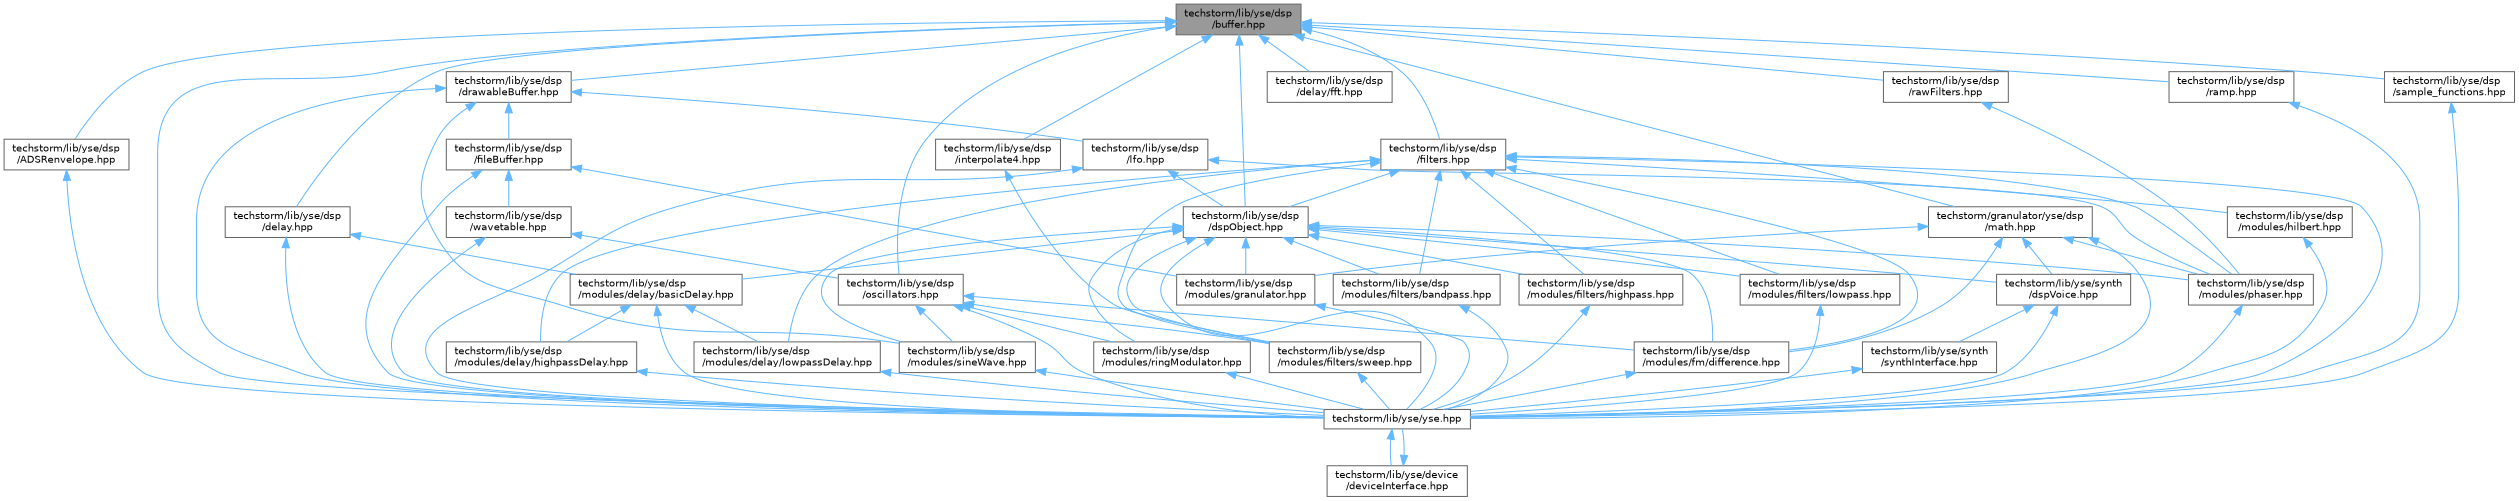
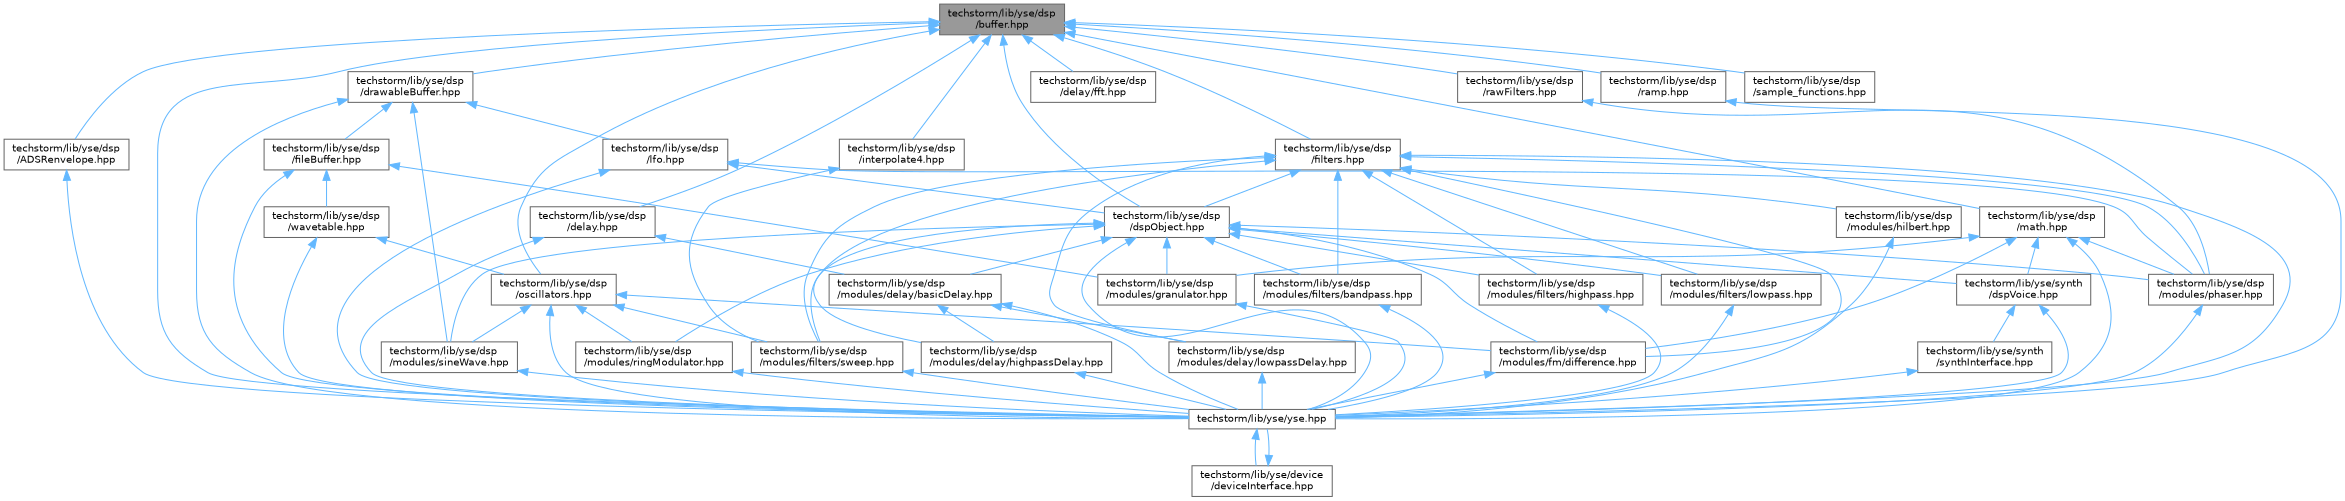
node "techstorm/granulator/yse/dsp /math.hpp": label "techstorm/granulator/yse/dsp /math.hpp" -> "techstorm/lib/yse/dsp /math.hpp"
edge "techstorm/lib/yse/yse.hpp" -> "techstorm/lib/yse/dsp /sample_functions.hpp": removed
